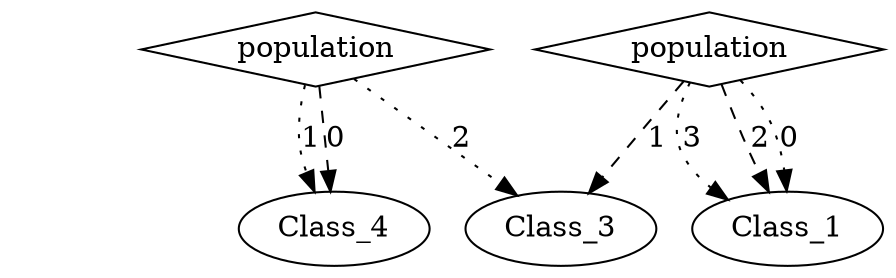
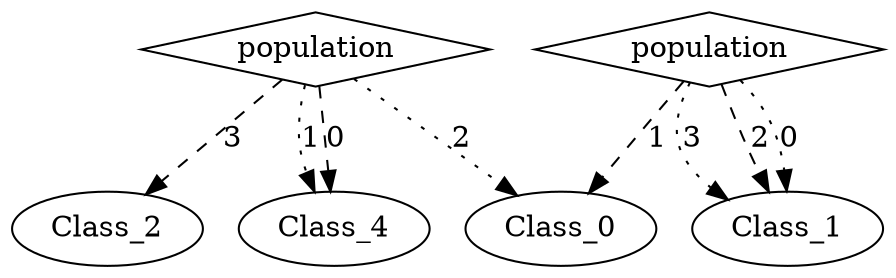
node "Class_2": added
node "Class_3": label "Class_3" -> "Class_0"
